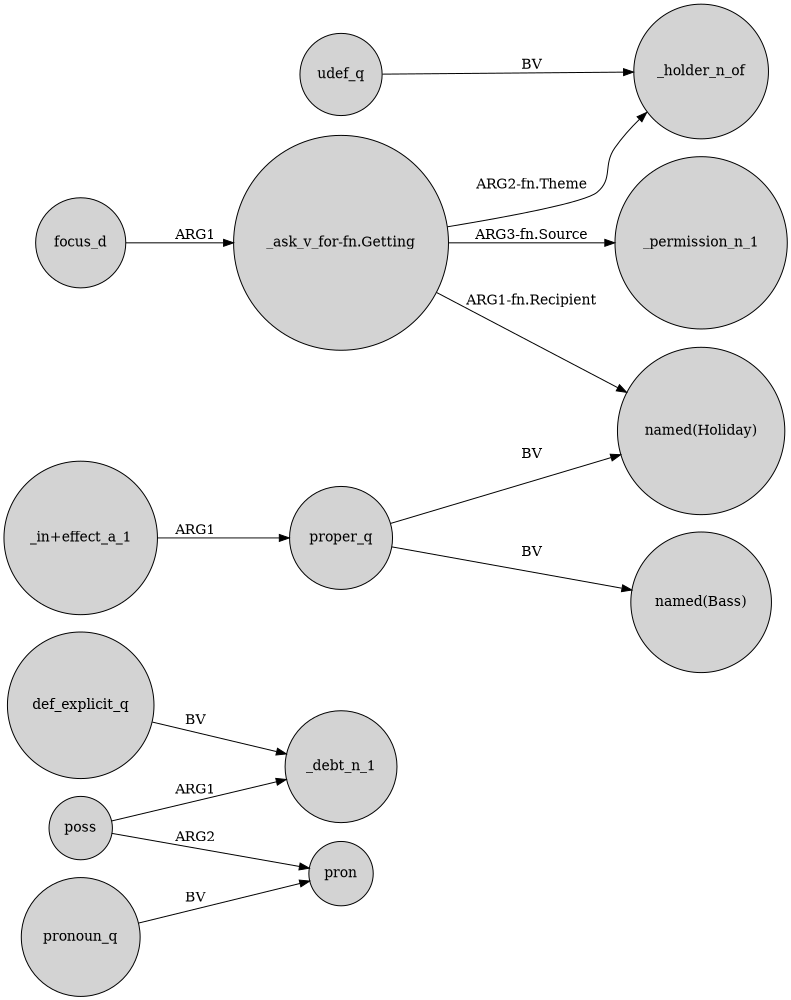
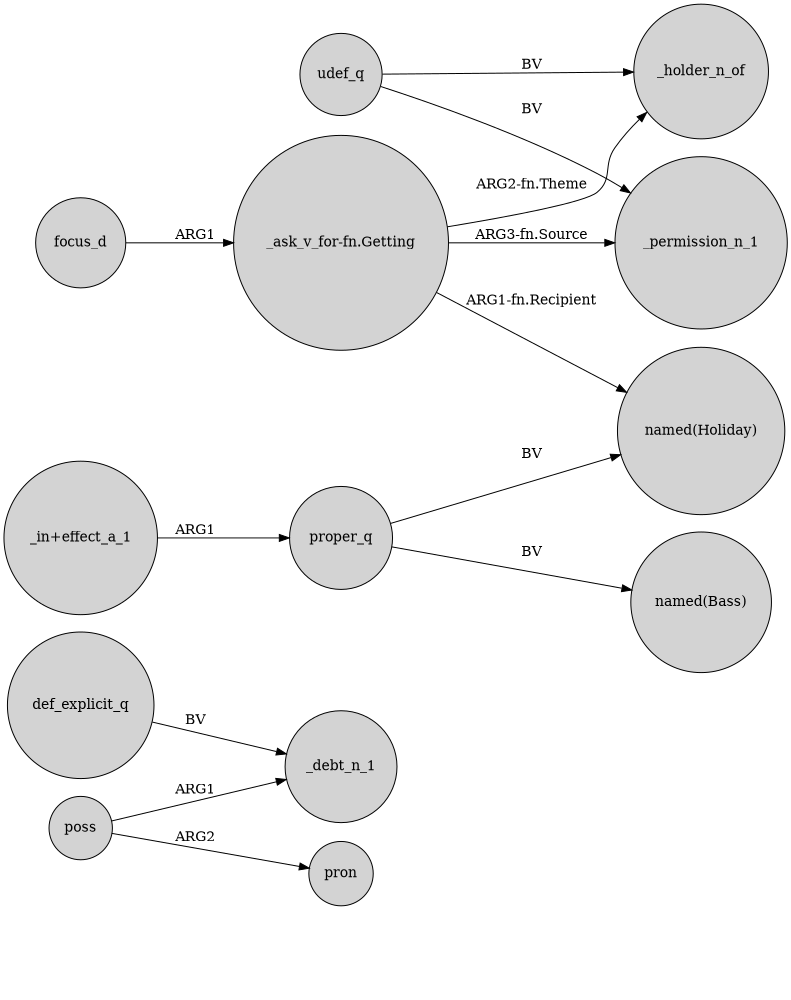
edge "udef_q" -> "_permission_n_1": added, label "BV"
node "pronoun_q": removed
